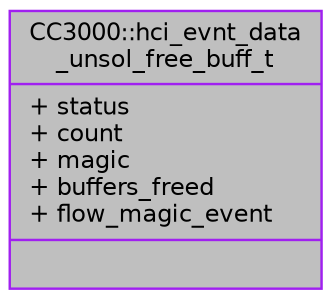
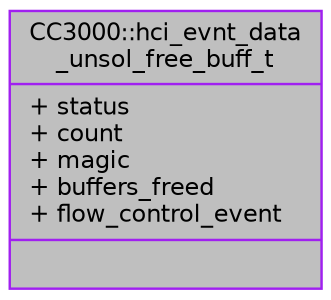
node "CC3000::hci_evnt_data": text "+ flow_magic_event" -> "+ flow_control_event"
